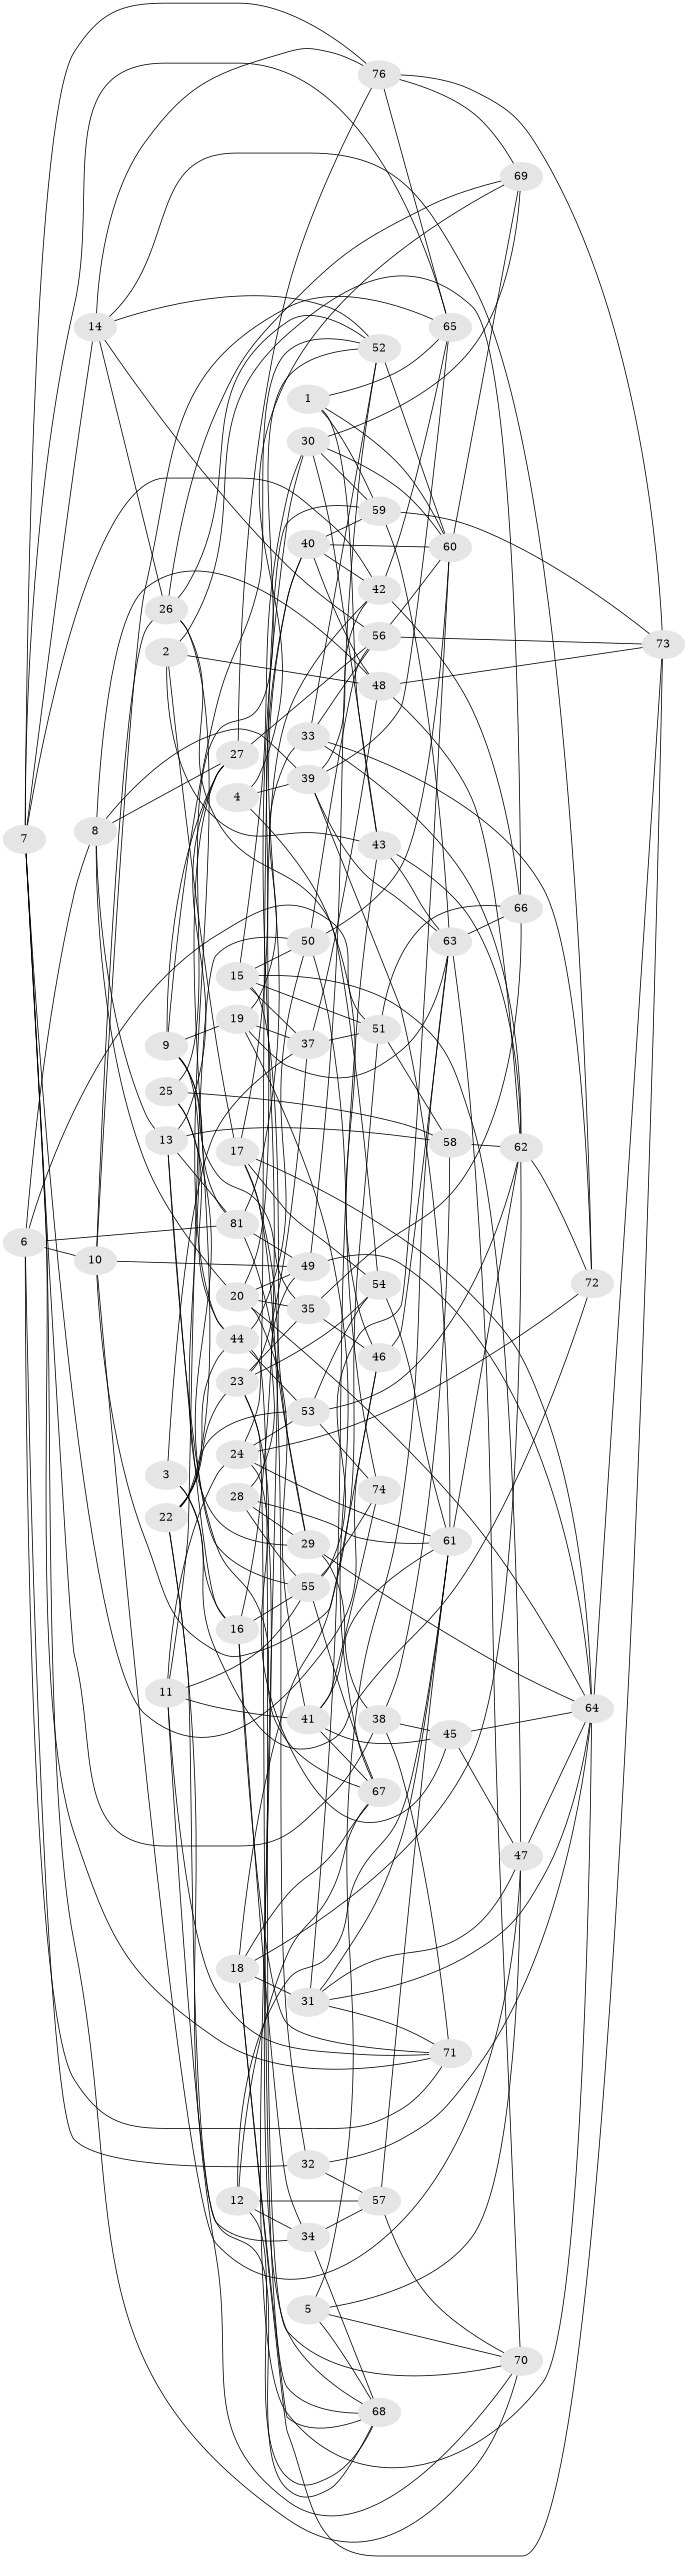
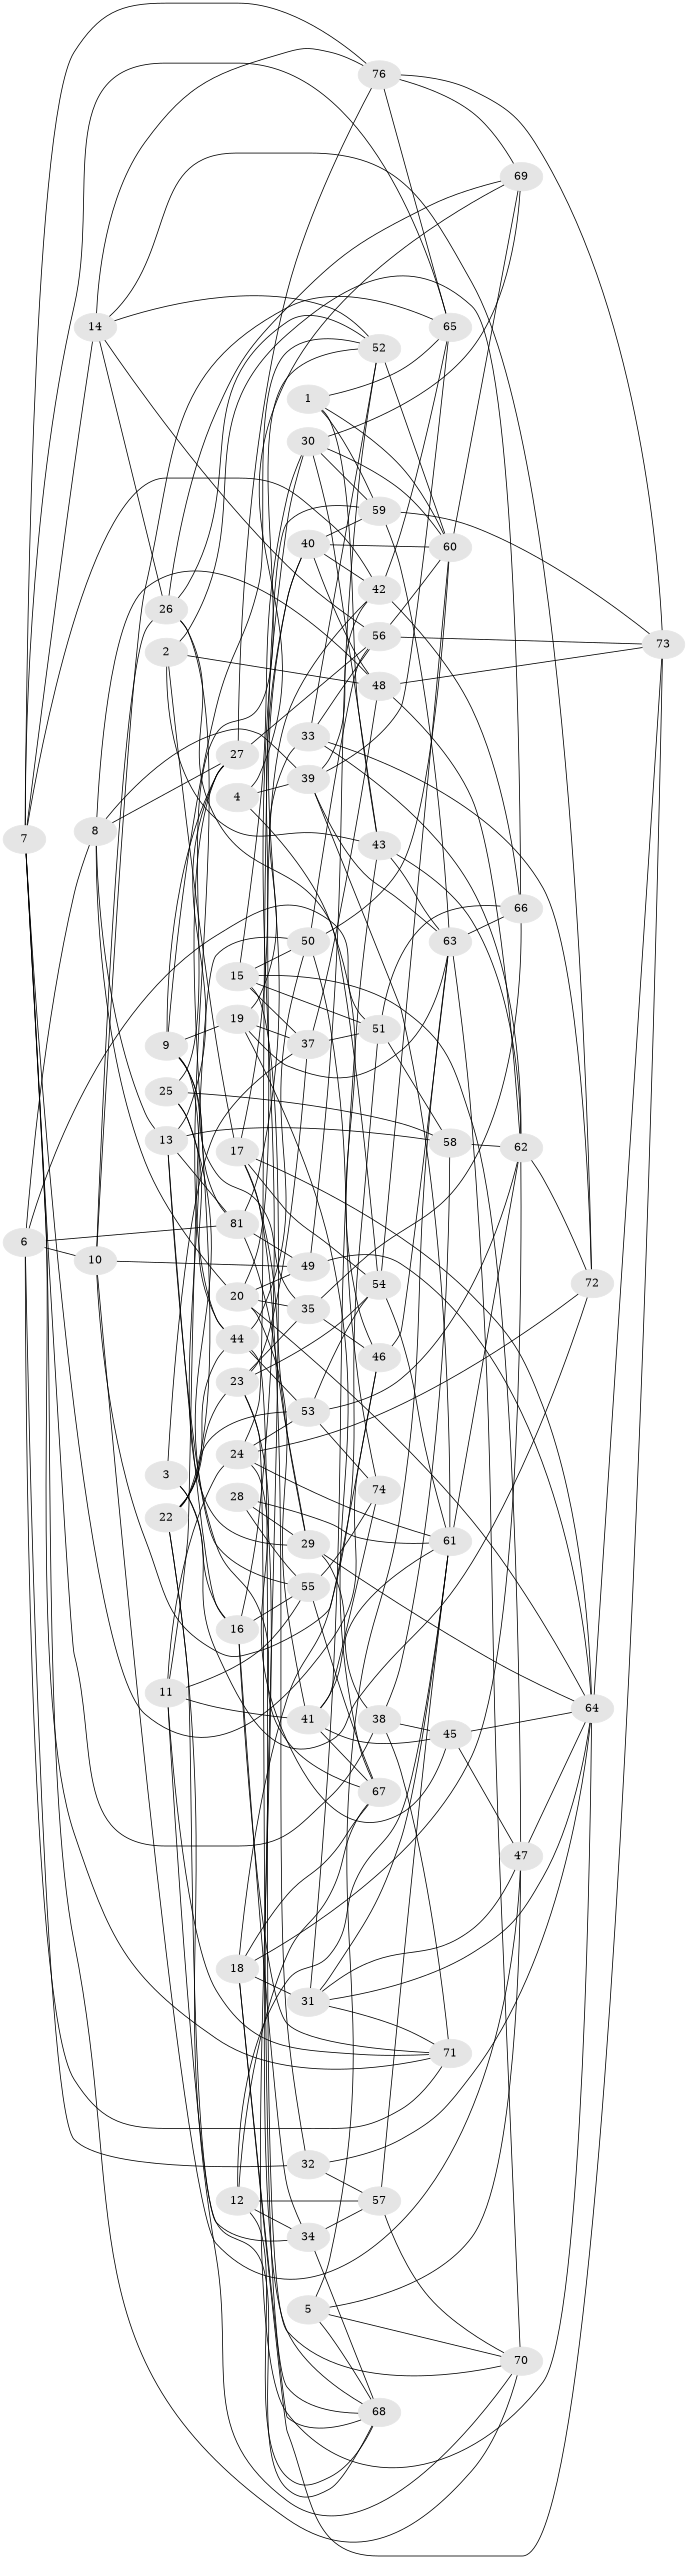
edge "60" -- "55": now "60" -- "54"
edge "49" -- "28": removed
